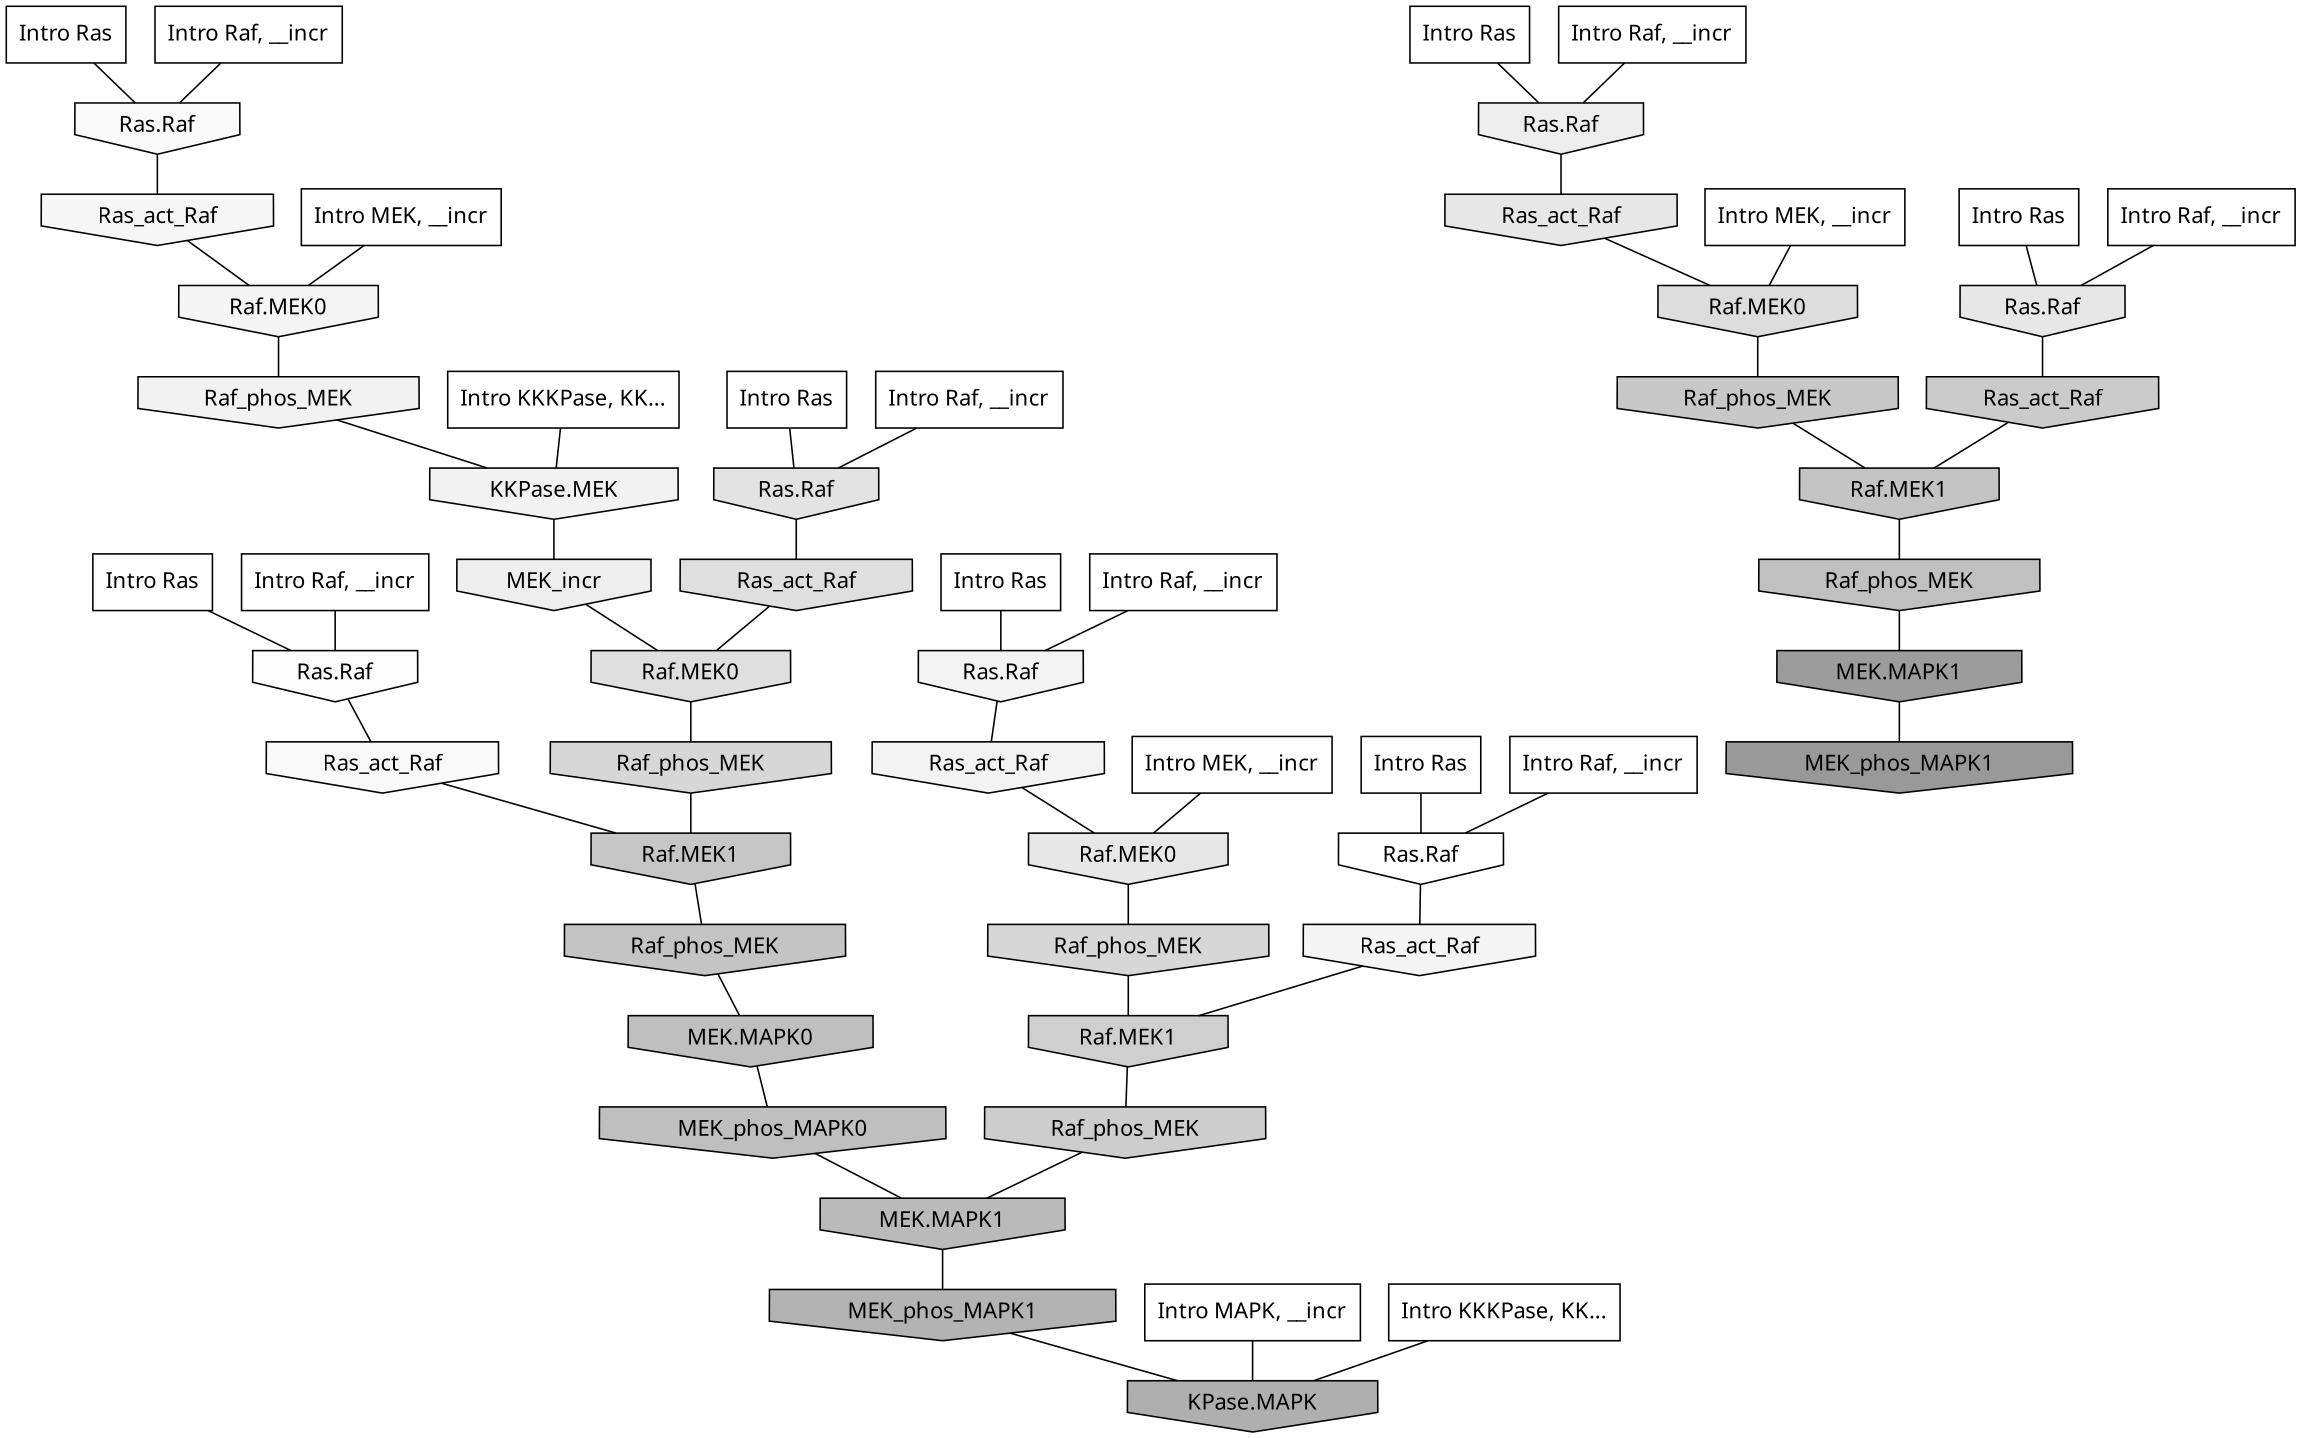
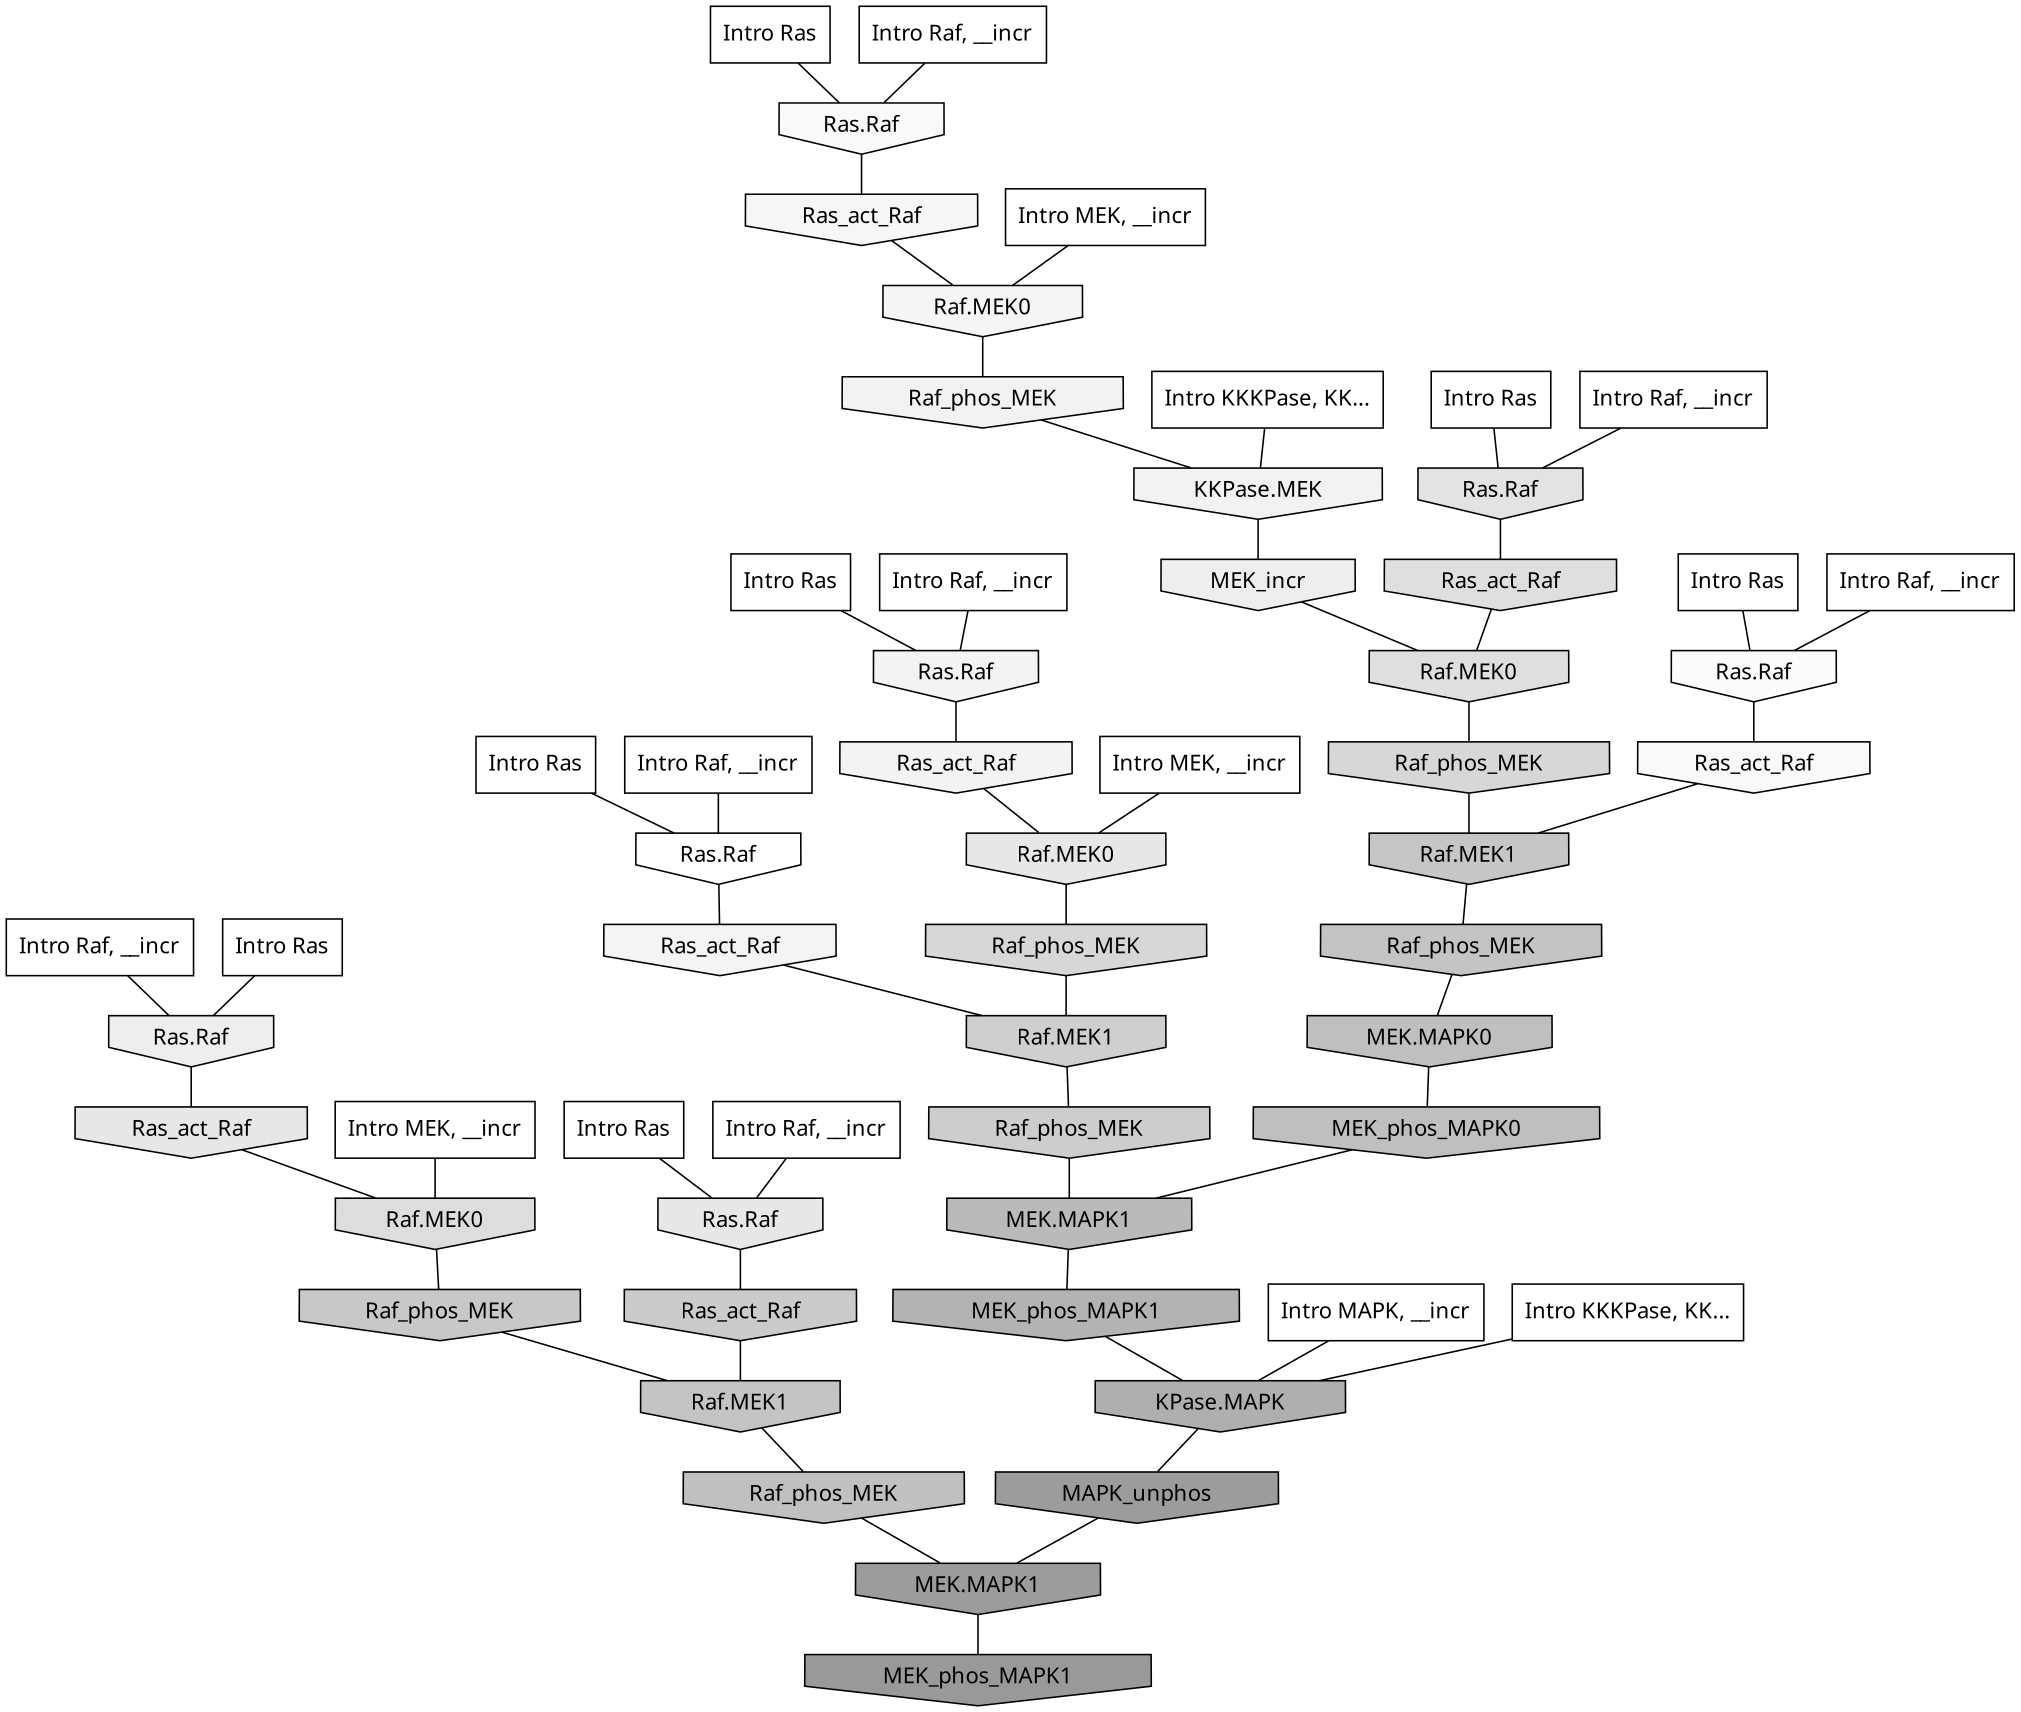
node "MAPK_unphos": added
